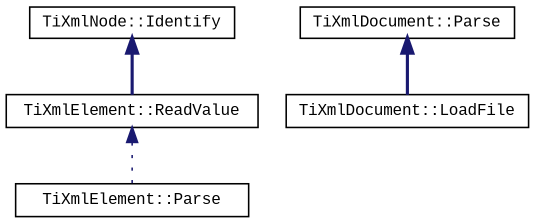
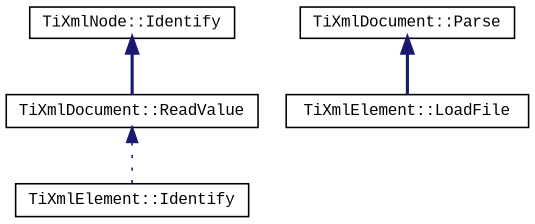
node "TiXmlElement::ReadValue": label "TiXmlElement::ReadValue" -> "TiXmlDocument::ReadValue"
node "TiXmlDocument::LoadFile": label "TiXmlDocument::LoadFile" -> "TiXmlElement::LoadFile"
node "TiXmlElement::Parse": label "TiXmlElement::Parse" -> "TiXmlElement::Identify"
